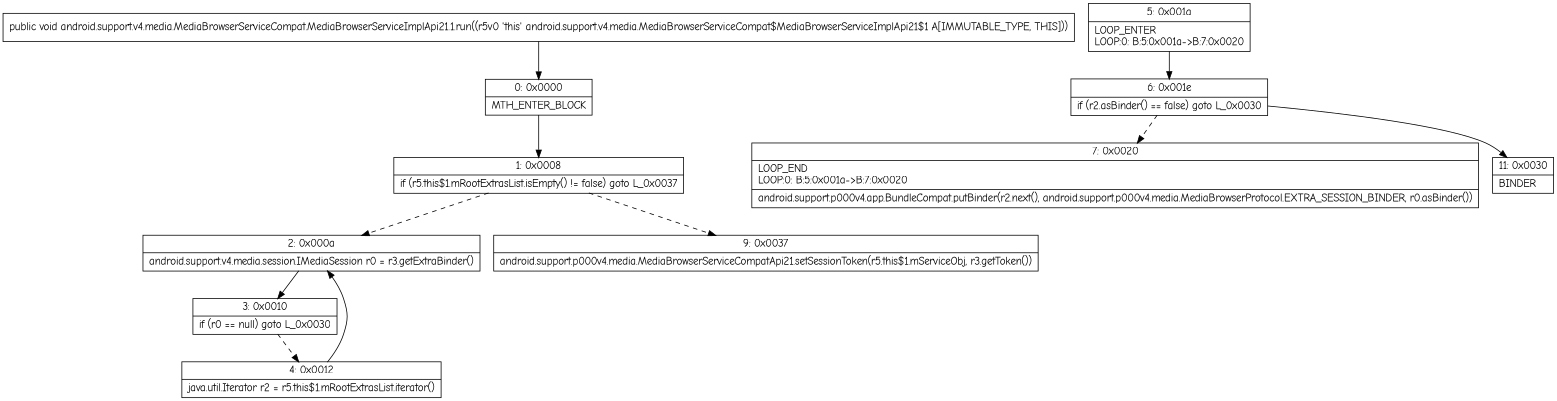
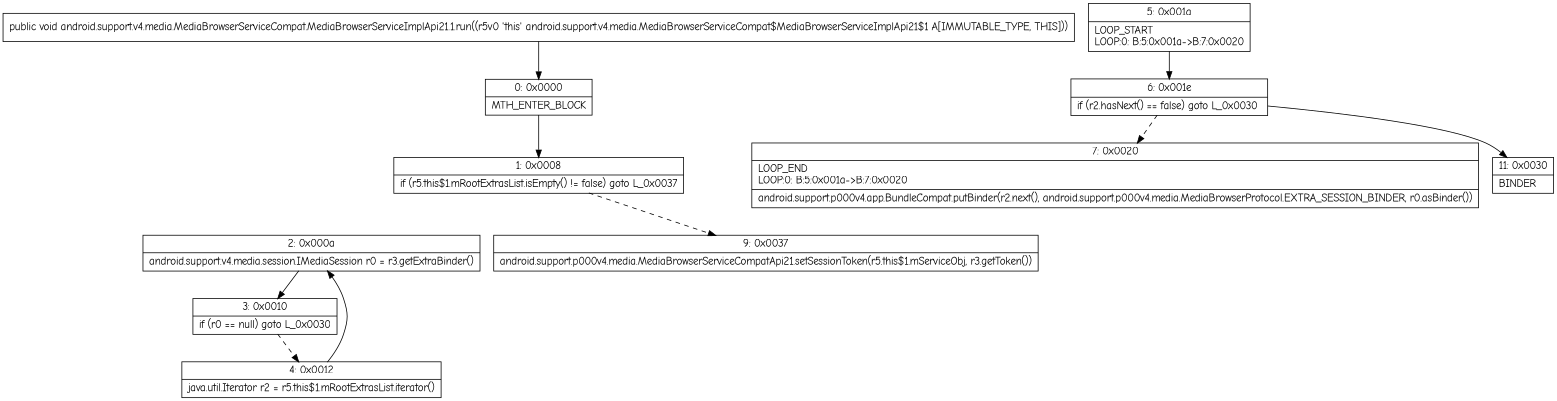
node "5: 0x001a": text "LOOP_ENTER" -> "LOOP_START"
node "6: 0x001e": text "if (r2.asBinder() == false) goto L_0x0030" -> "if (r2.hasNext() == false) goto L_0x0030"
edge "1: 0x0008" -> "2: 0x000a": removed
